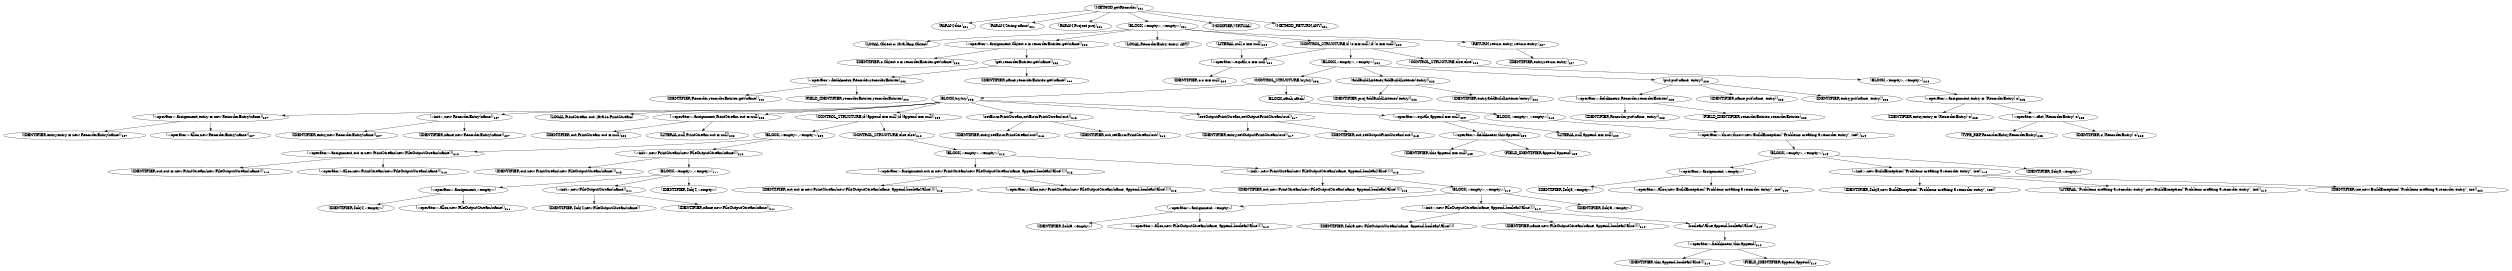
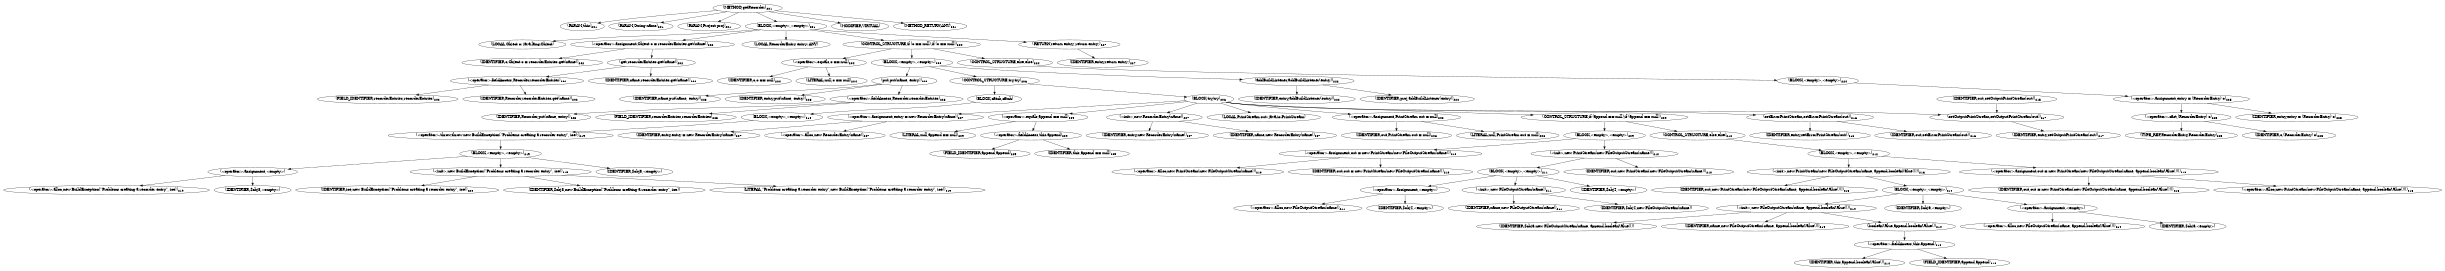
edge "(LITERAL,null,o == null)" -> "(<operator>.equals,o == null)": reversed
edge "(setOutputPrintStream,setOutputPrintStream(out))" -> "(IDENTIFIER,out,setOutputPrintStream(out))": reversed
